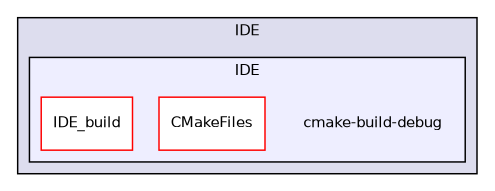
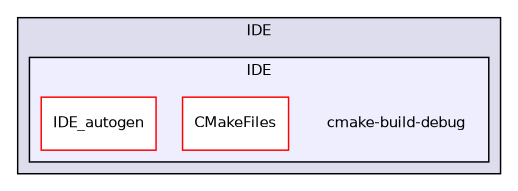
node "IDE_build": label "IDE_build" -> "IDE_autogen"
